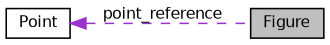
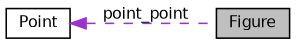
edge "Figure" -> "Point": label " point_reference" -> " point_point"
